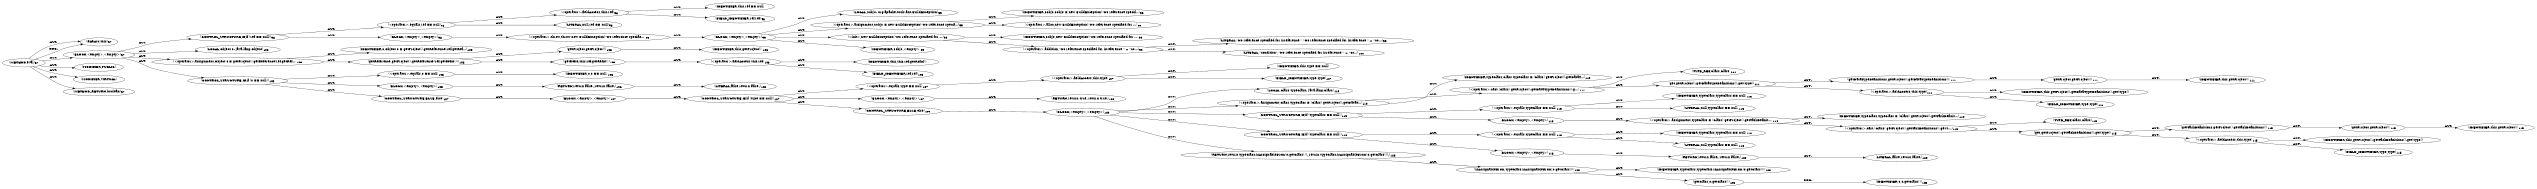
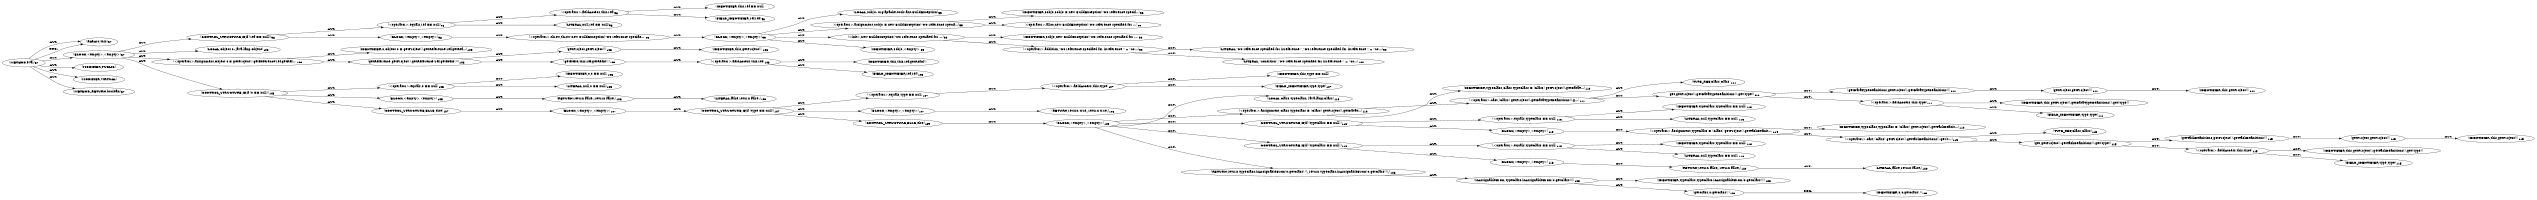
node "(LITERAL,null,o == null)": added
